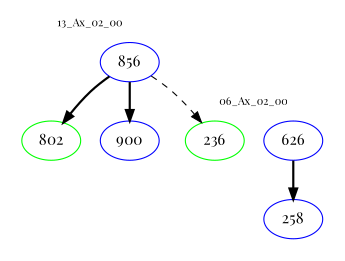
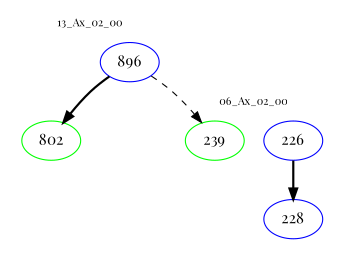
node "856": label "856" -> "896"
node "900": removed
node "236": label "236" -> "239"
node "626": label "626" -> "226"
node "258": label "258" -> "228"
